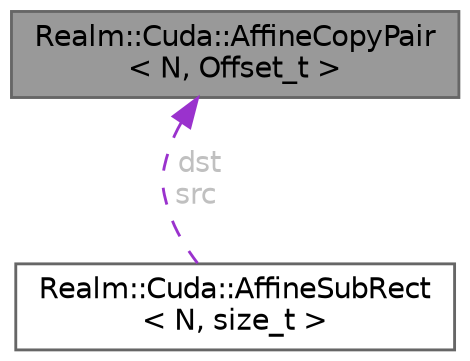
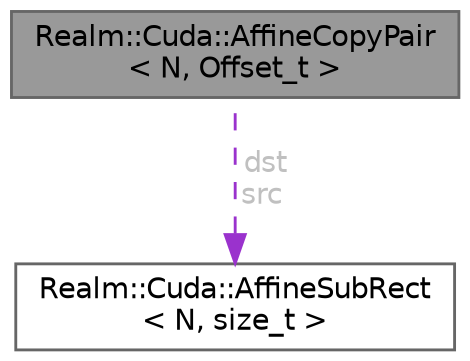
edge "Realm::Cuda::AffineSubRect < N, size_t >" -> "Realm::Cuda::AffineCopyPair < N, Offset_t >": reversed
